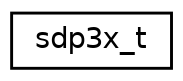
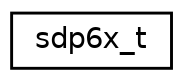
node "sdp3x_t": label "sdp3x_t" -> "sdp6x_t"
